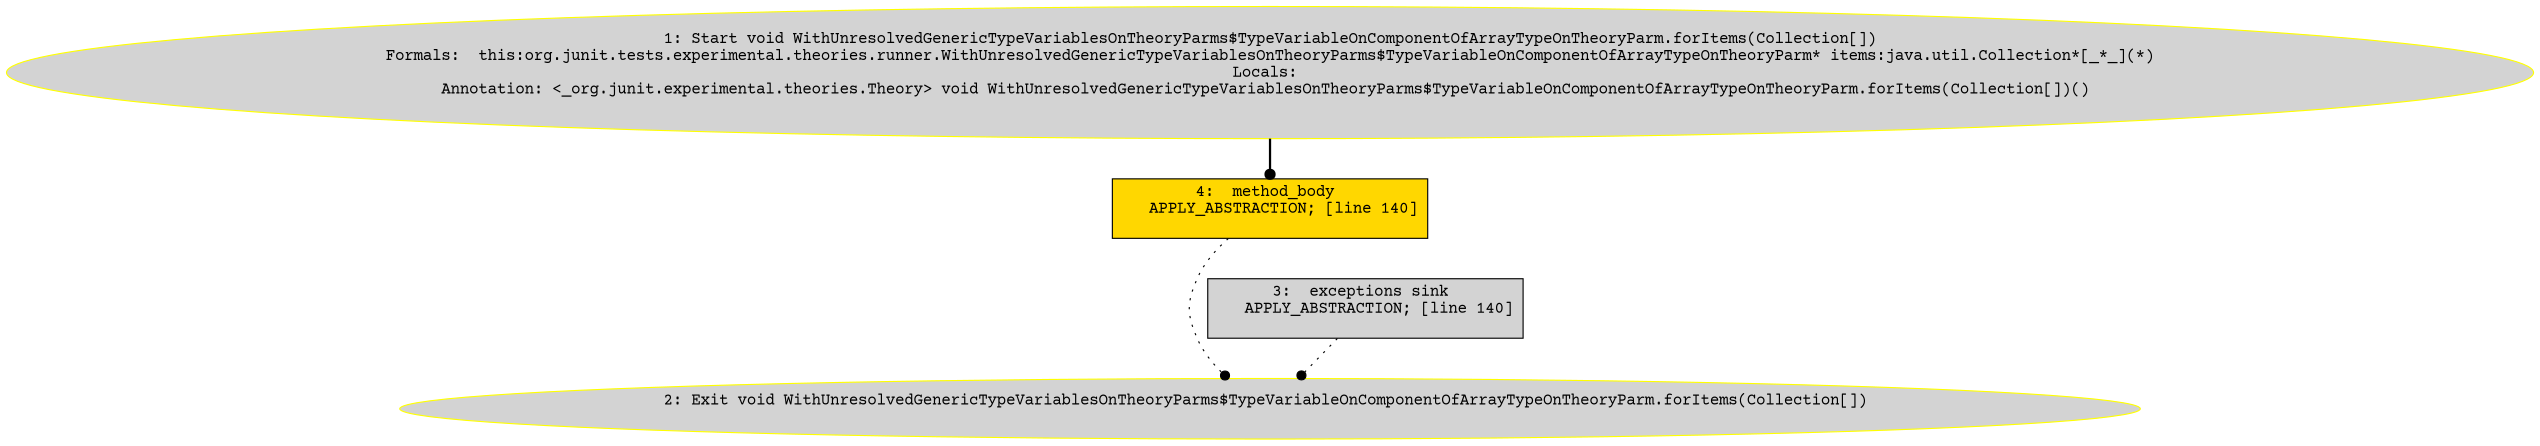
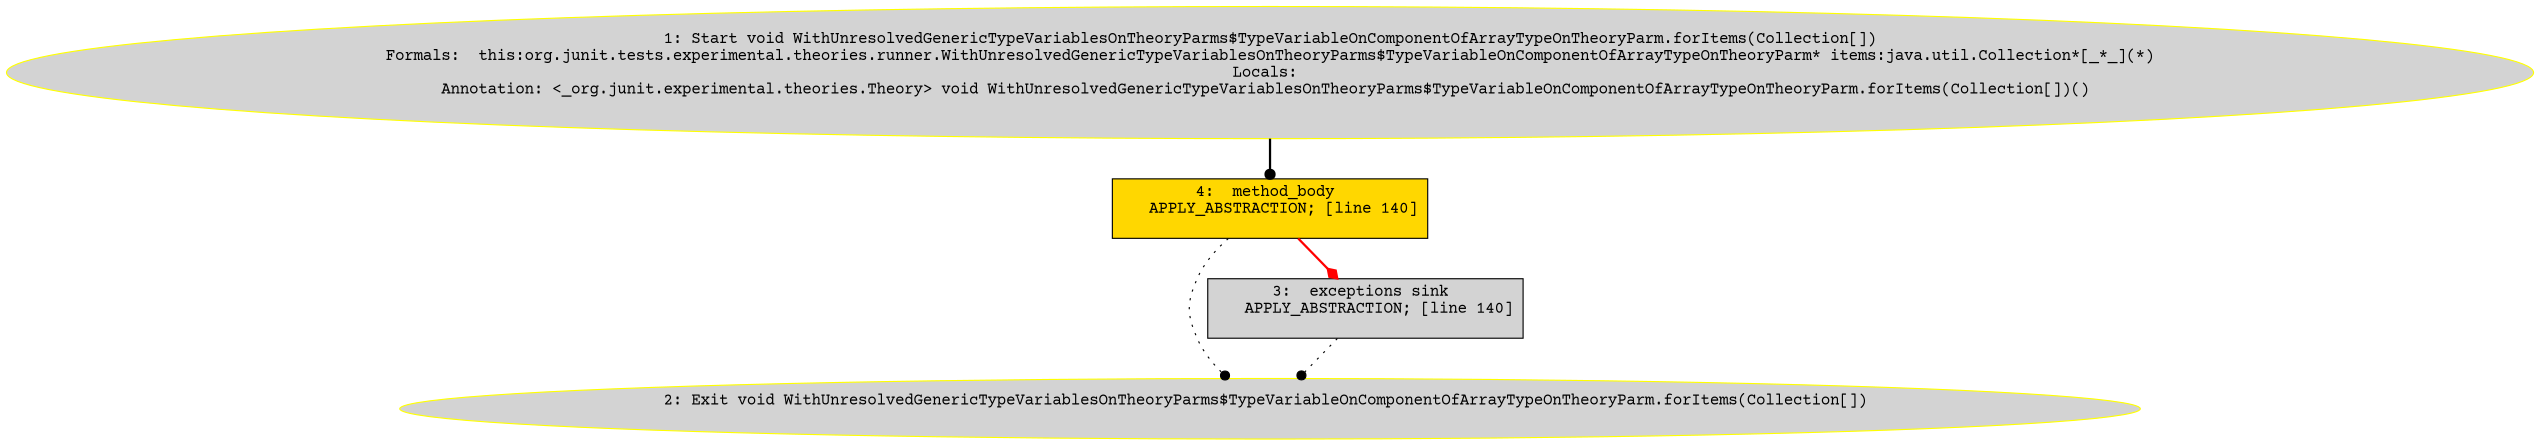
edge "4:  method_body APPLY_ABSTRACTION; [line 140]" -> "3:  exceptions sink APPLY_ABSTRACTION; [line 140]": added
